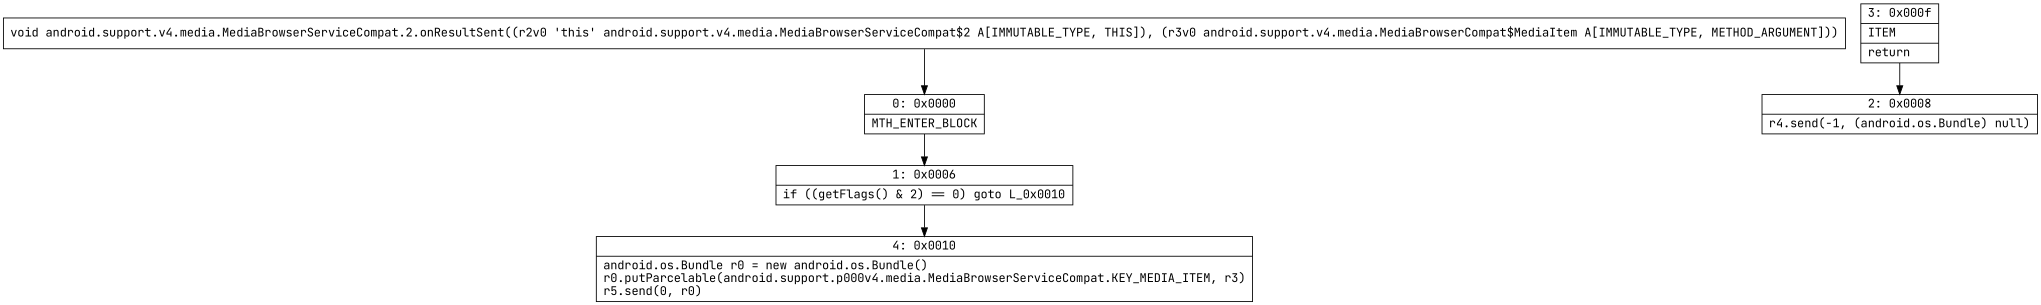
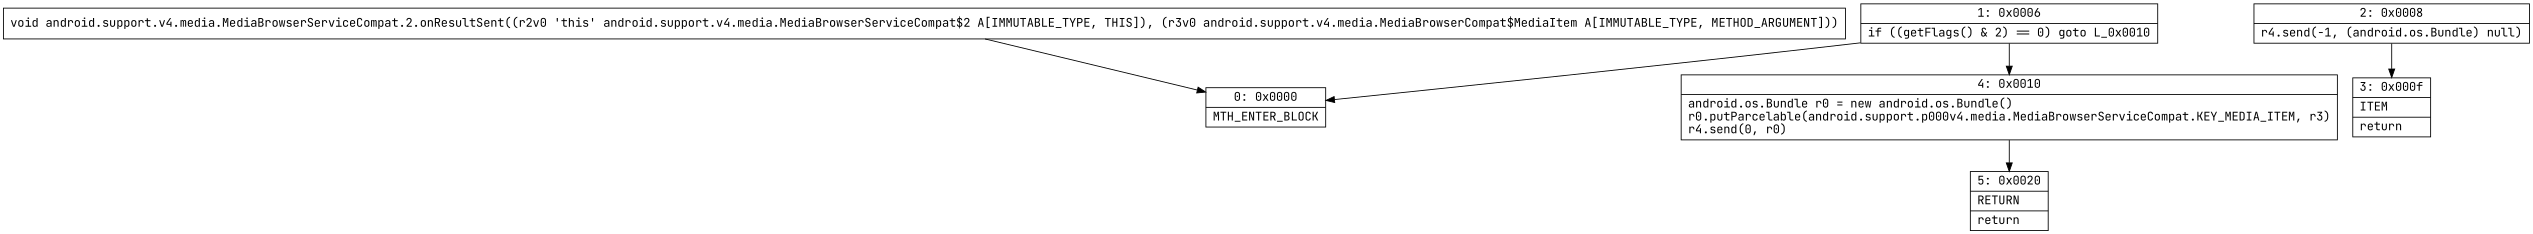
edge "3: 0x000f" -> "2: 0x0008": reversed
edge "0: 0x0000" -> "1: 0x0006": reversed
node "5: 0x0020": added
node "4: 0x0010": text "r5.send(0, r0)" -> "r4.send(0, r0)"
